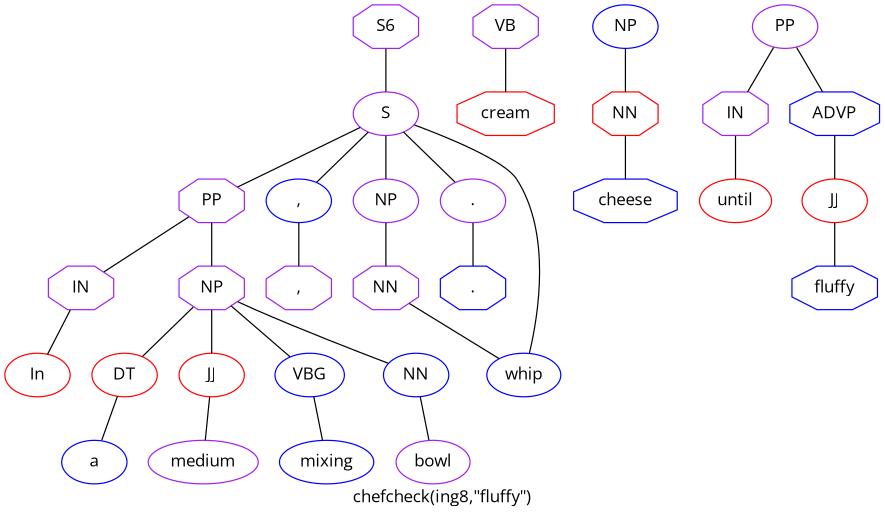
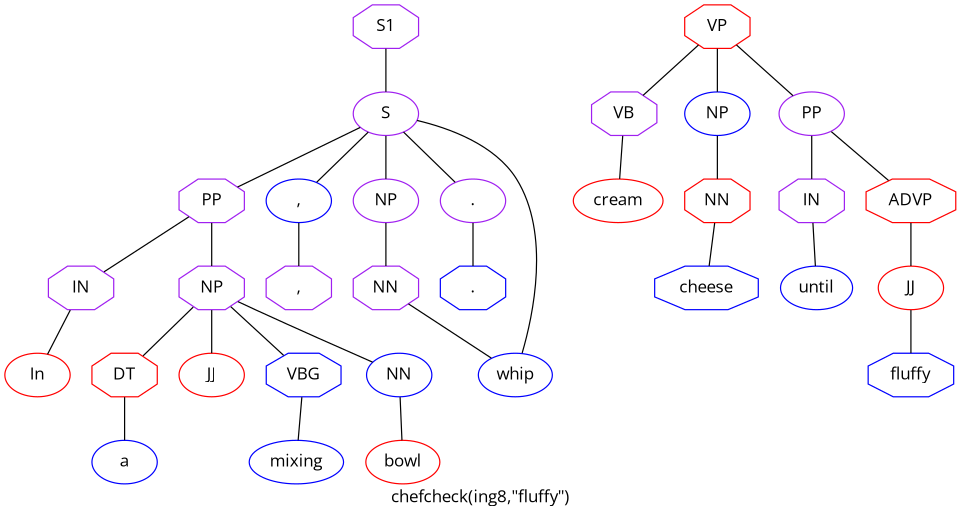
node "S6": label "S6" -> "S1"
node "VP": added
node "cream": shape octagon -> ellipse
node "ADVP": color blue -> red
node "until": color red -> blue
node "DT": shape ellipse -> octagon
node "VBG": shape ellipse -> octagon
node "medium": removed
node "bowl": color purple -> red
